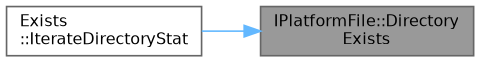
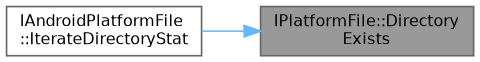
node "Exists ::IterateDirectoryStat": label "Exists ::IterateDirectoryStat" -> "IAndroidPlatformFile ::IterateDirectoryStat"
